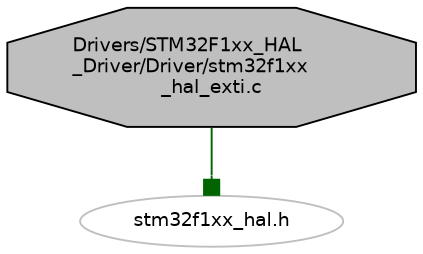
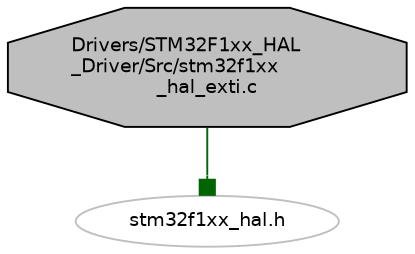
node "Drivers/STM32F1xx_HAL _Driver/Driver/stm32f1xx _hal_exti.c": label "Drivers/STM32F1xx_HAL _Driver/Driver/stm32f1xx _hal_exti.c" -> "Drivers/STM32F1xx_HAL _Driver/Src/stm32f1xx _hal_exti.c"
